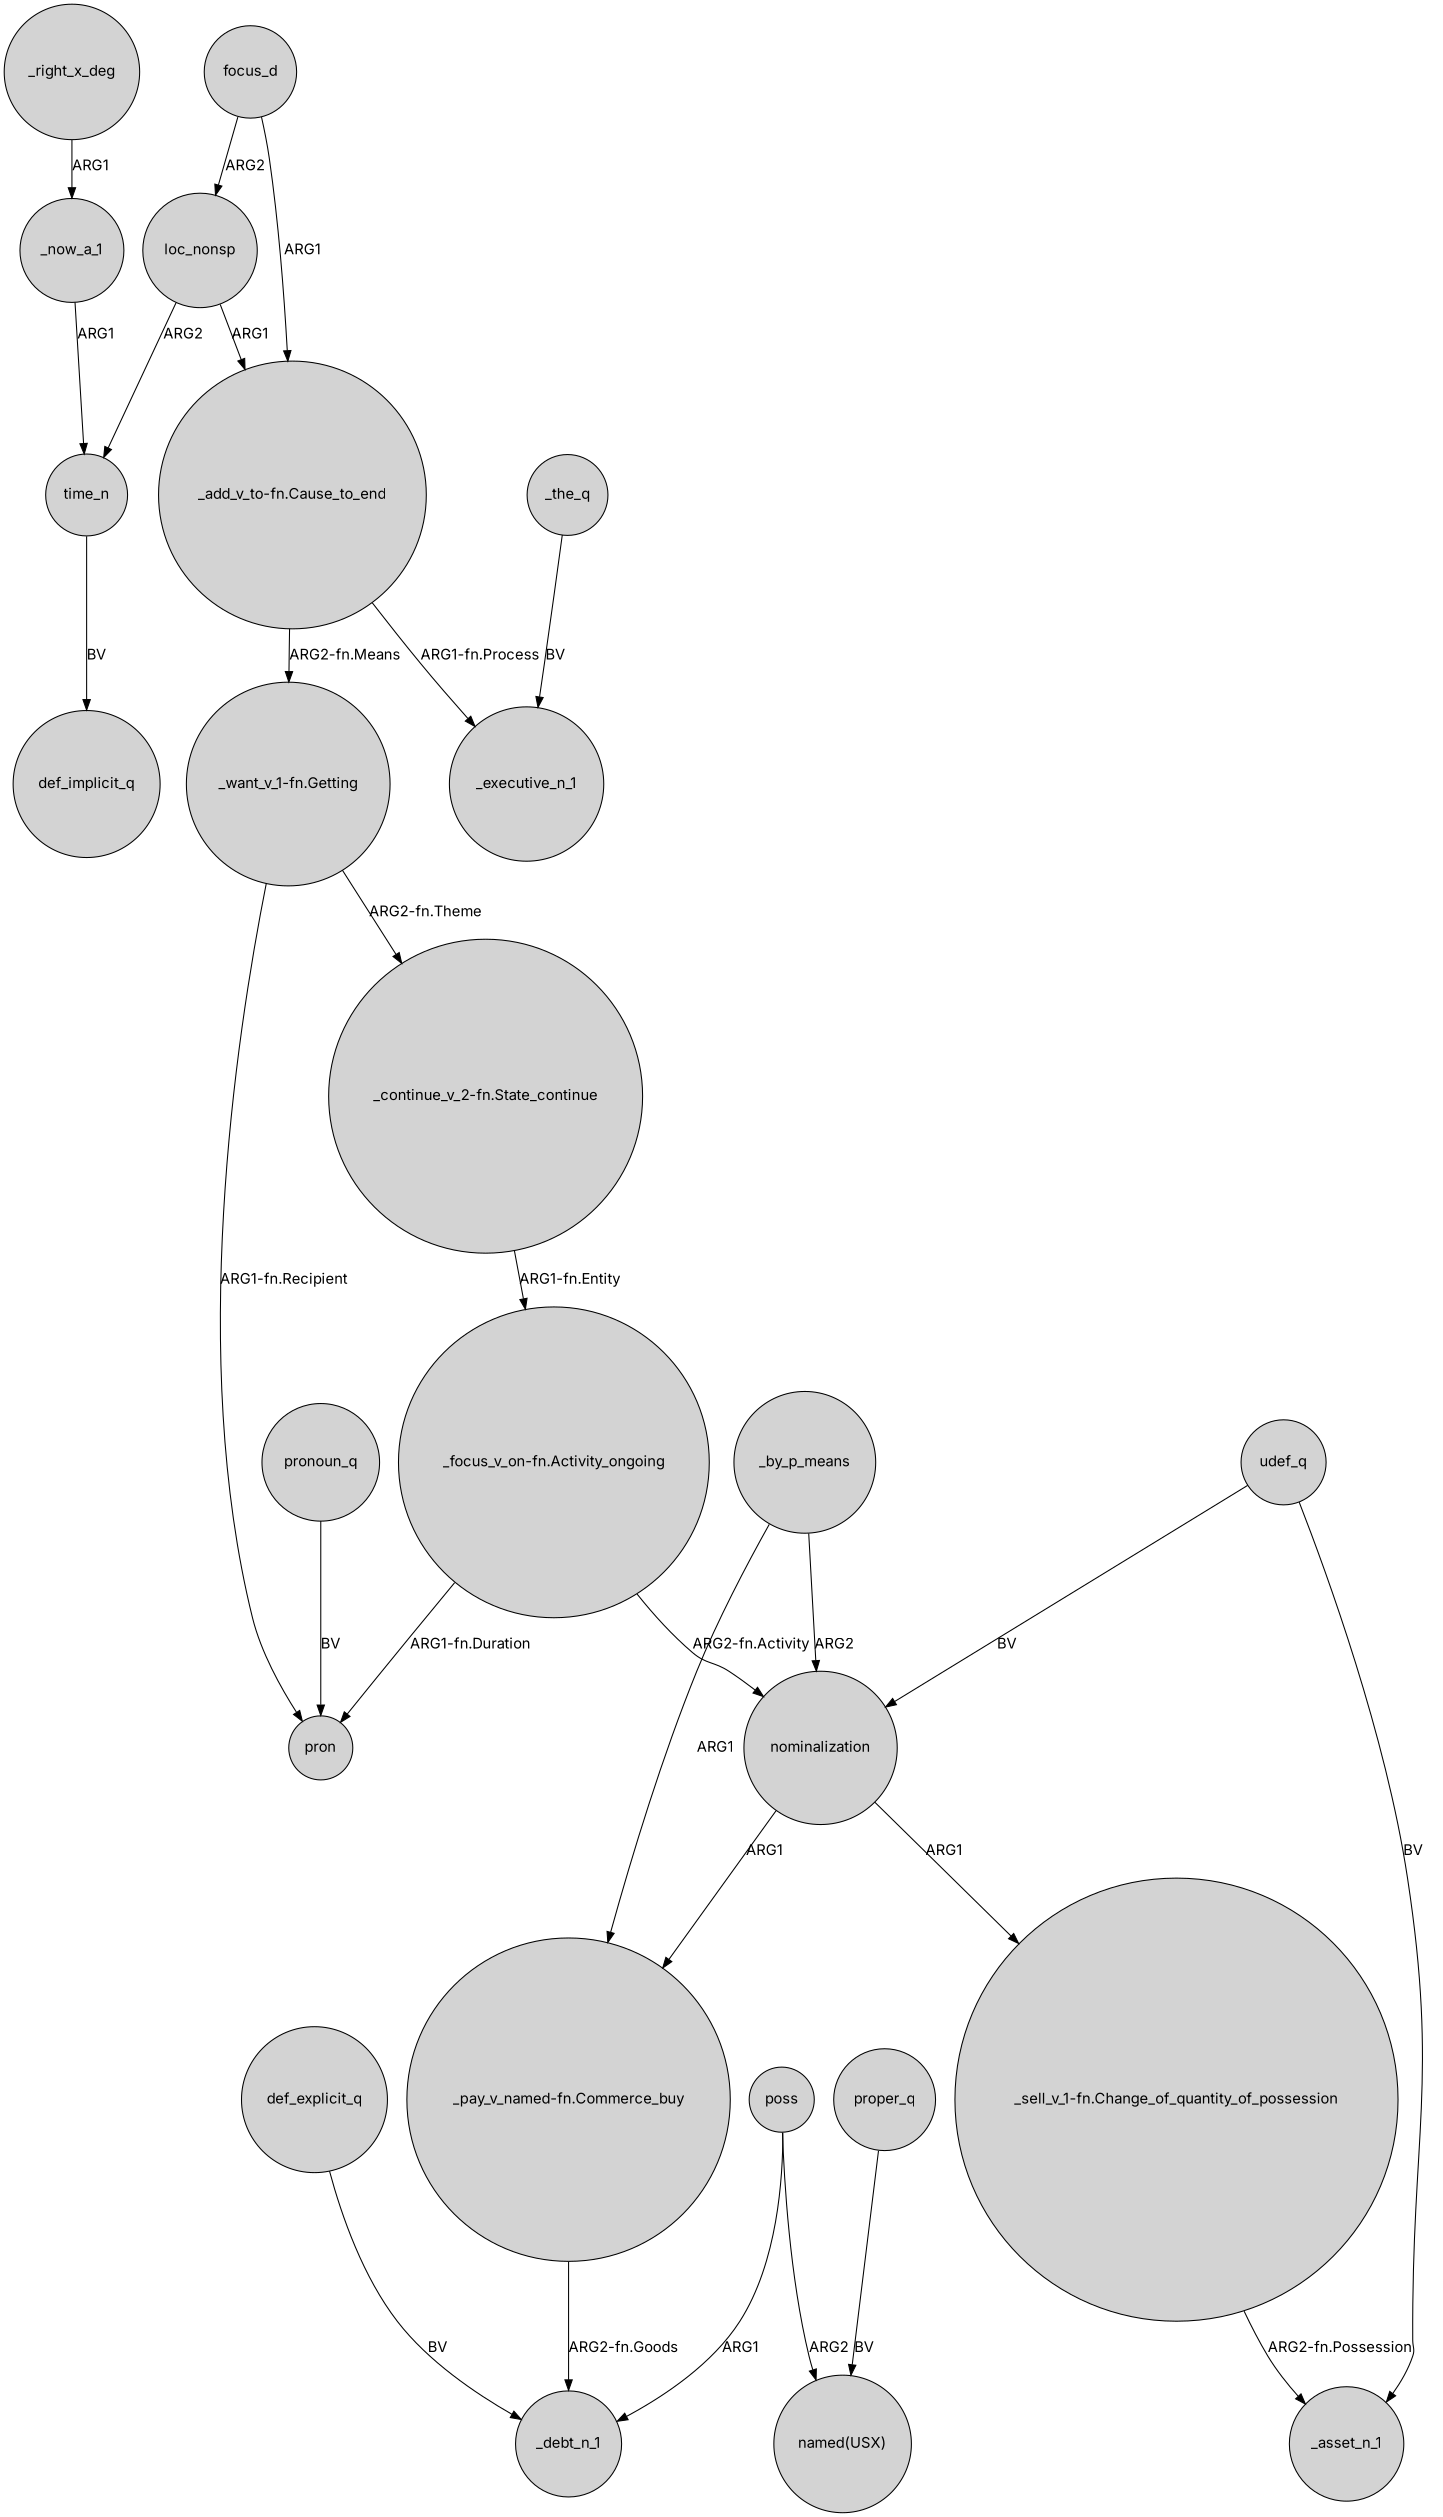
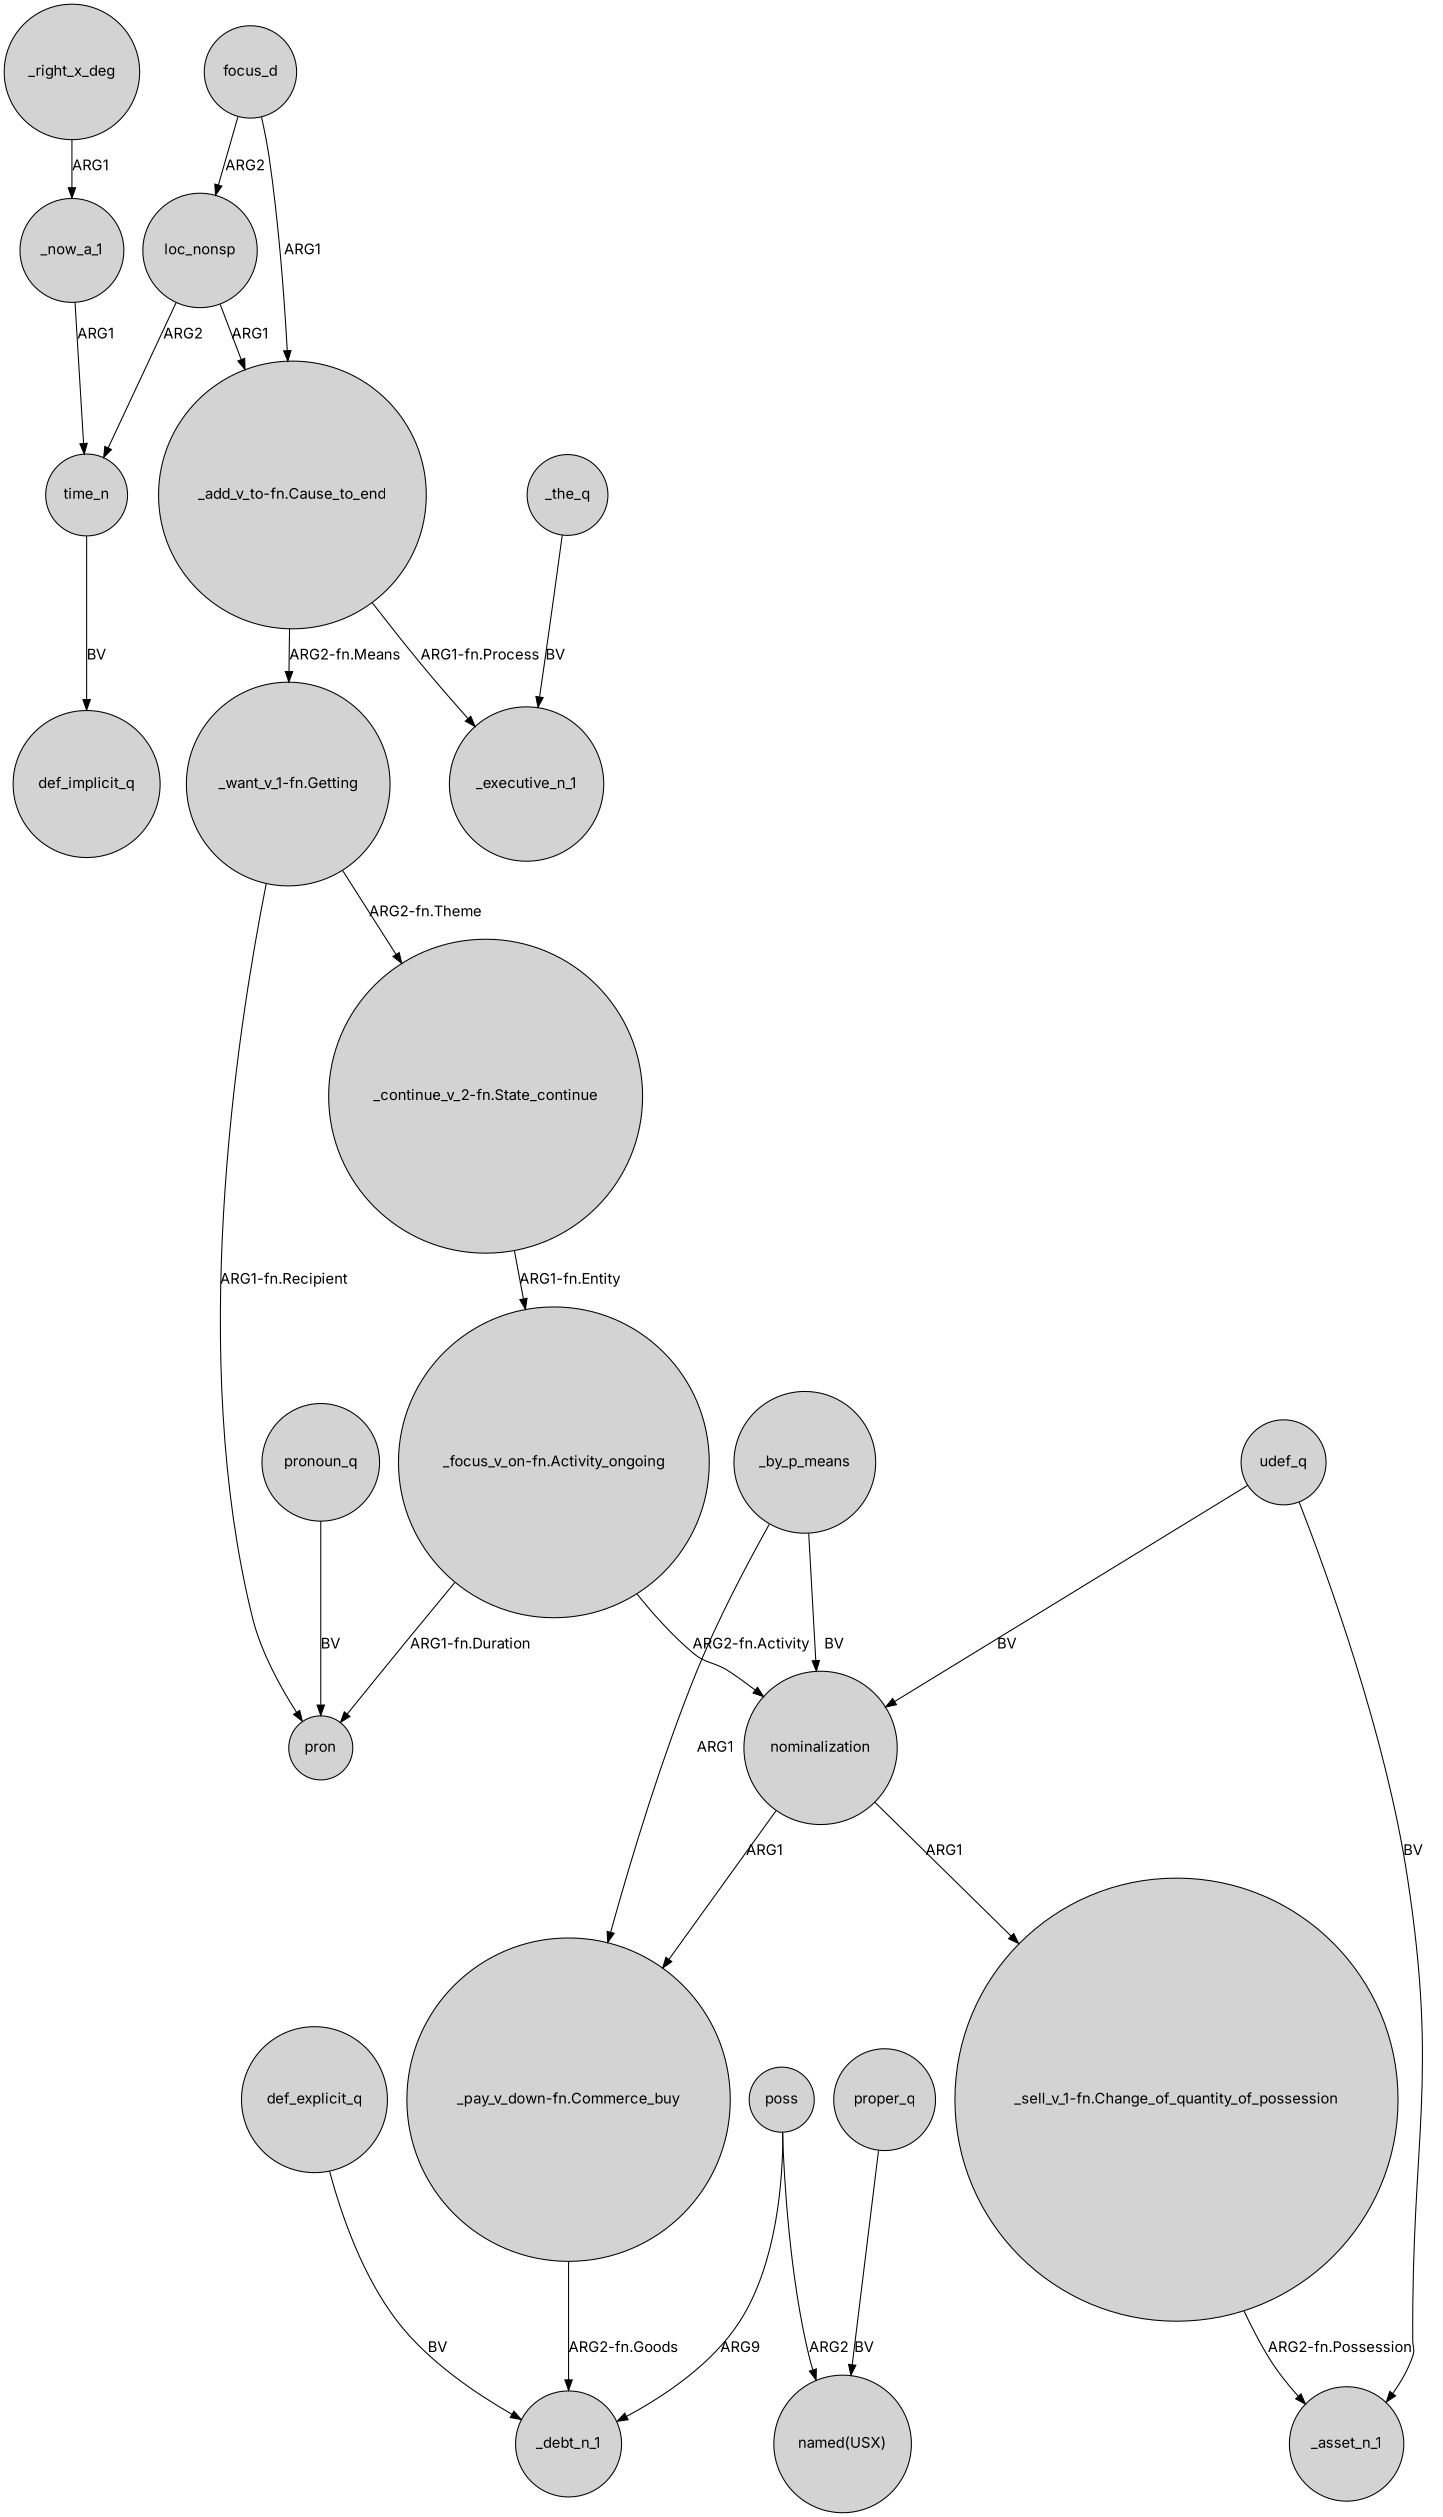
edge "_by_p_means" -> "nominalization": label "ARG2" -> "BV"
node "_pay_v_named-fn.Commerce_buy": label "_pay_v_named-fn.Commerce_buy" -> "_pay_v_down-fn.Commerce_buy"
edge "poss" -> "_debt_n_1": label "ARG1" -> "ARG9"
